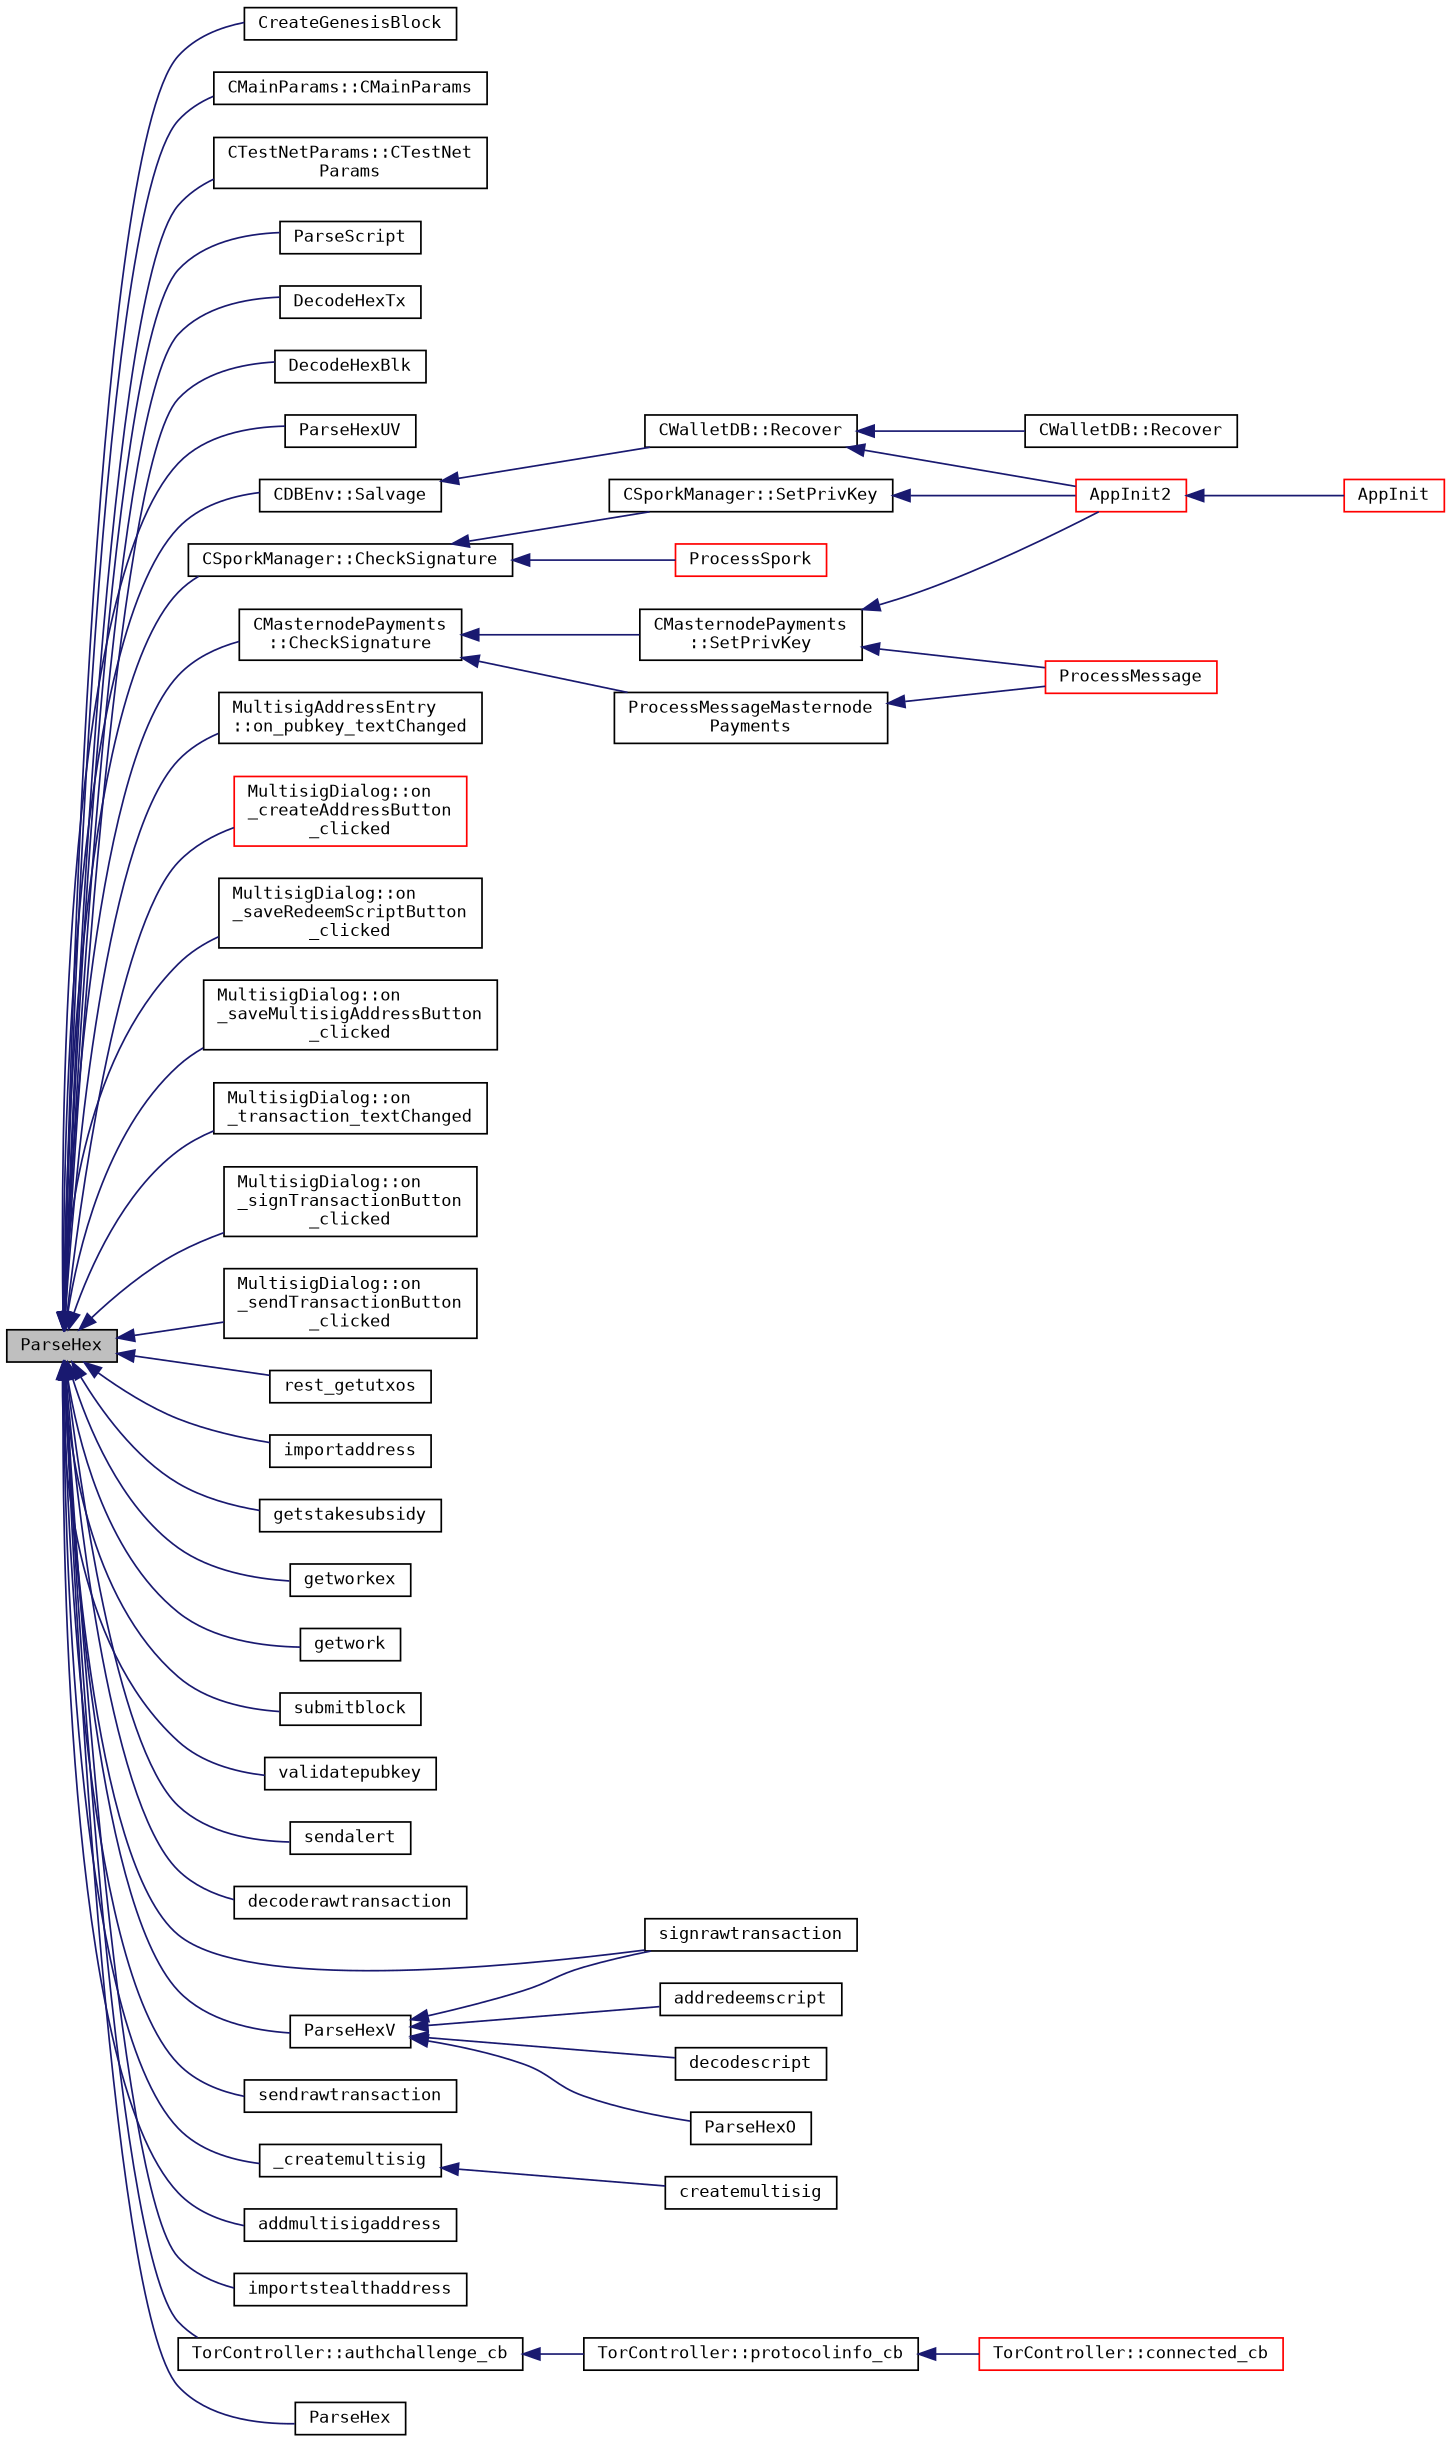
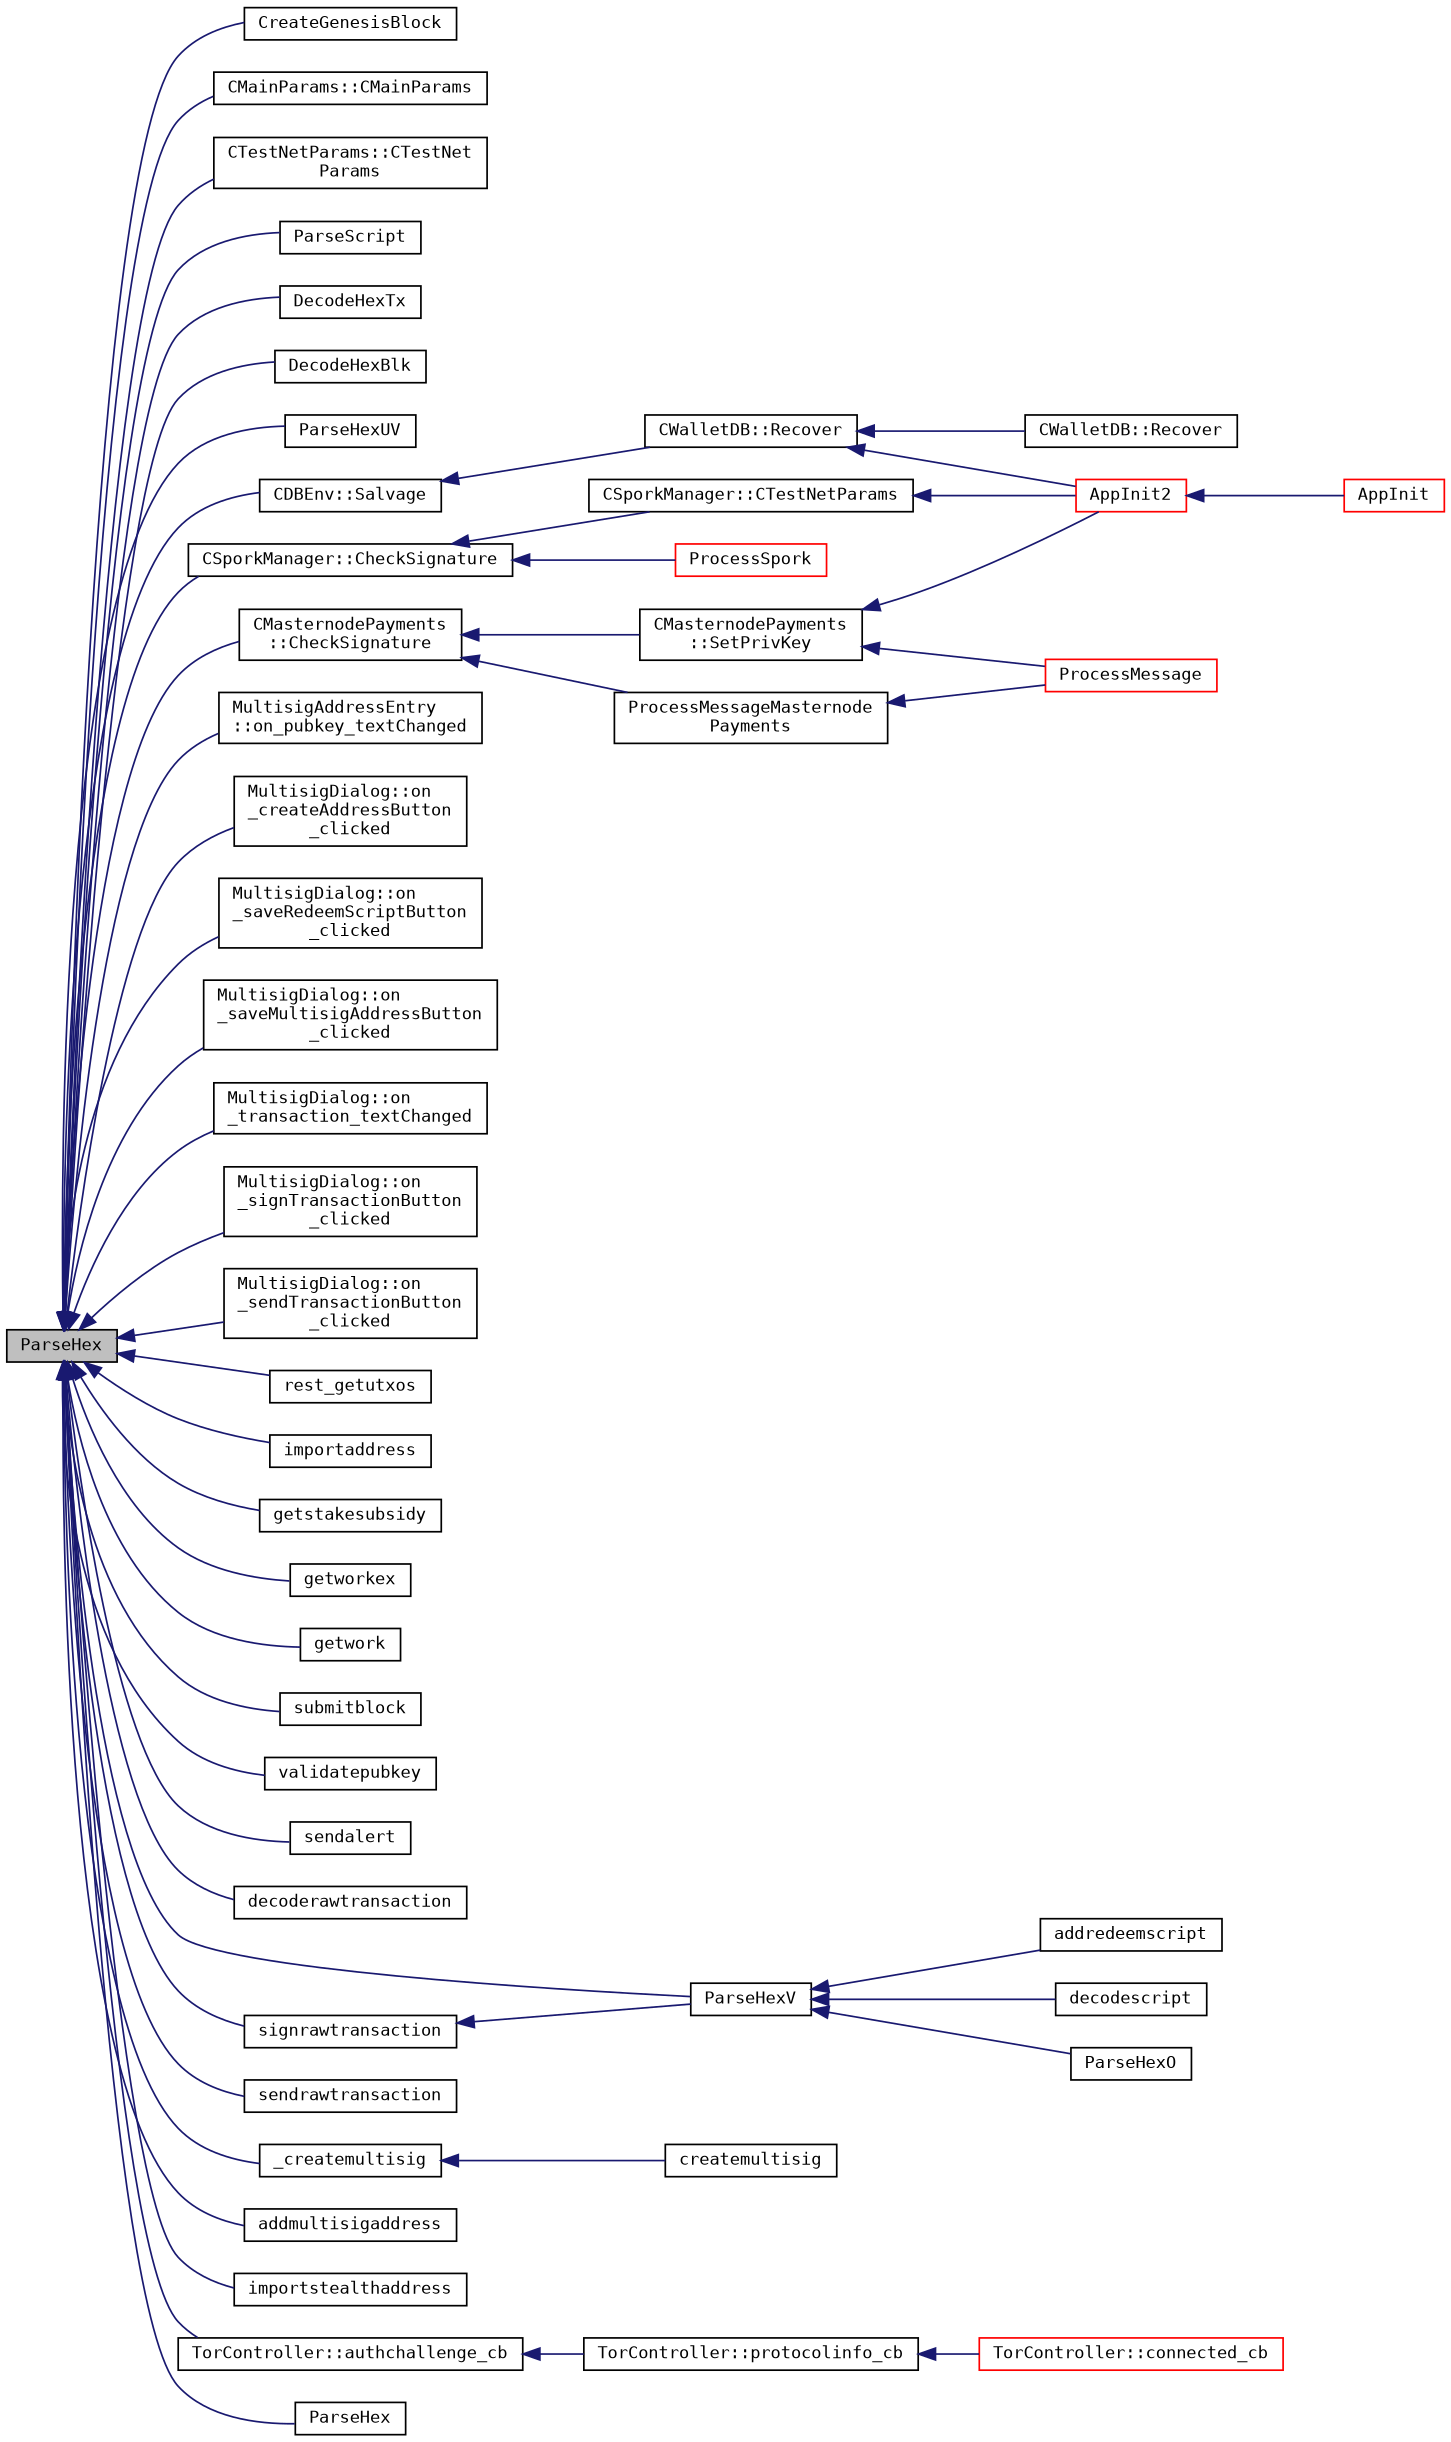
node "CSporkManager::SetPrivKey": label "CSporkManager::SetPrivKey" -> "CSporkManager::CTestNetParams"
node "MultisigDialog::on _createAddressButton _clicked": color red -> black
edge "signrawtransaction" -> "ParseHexV": reversed
